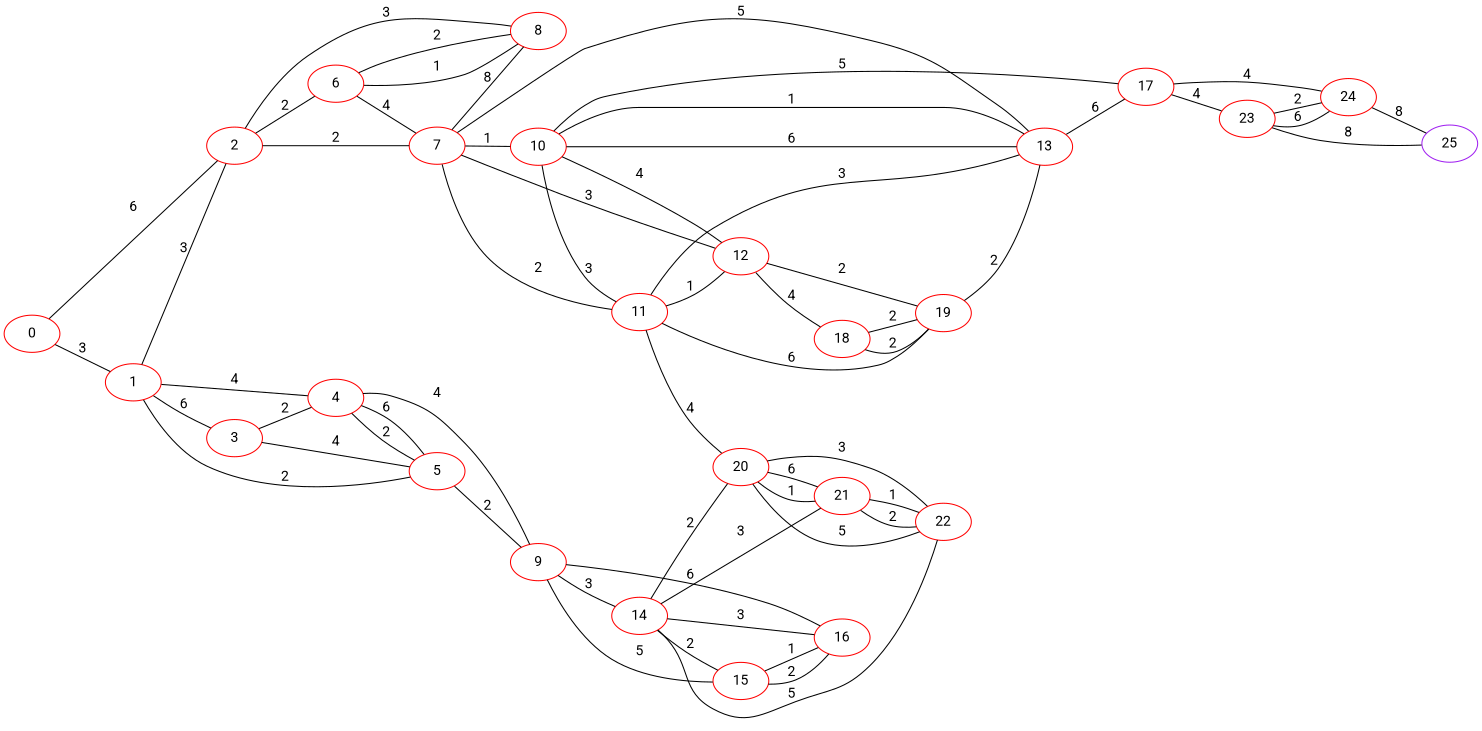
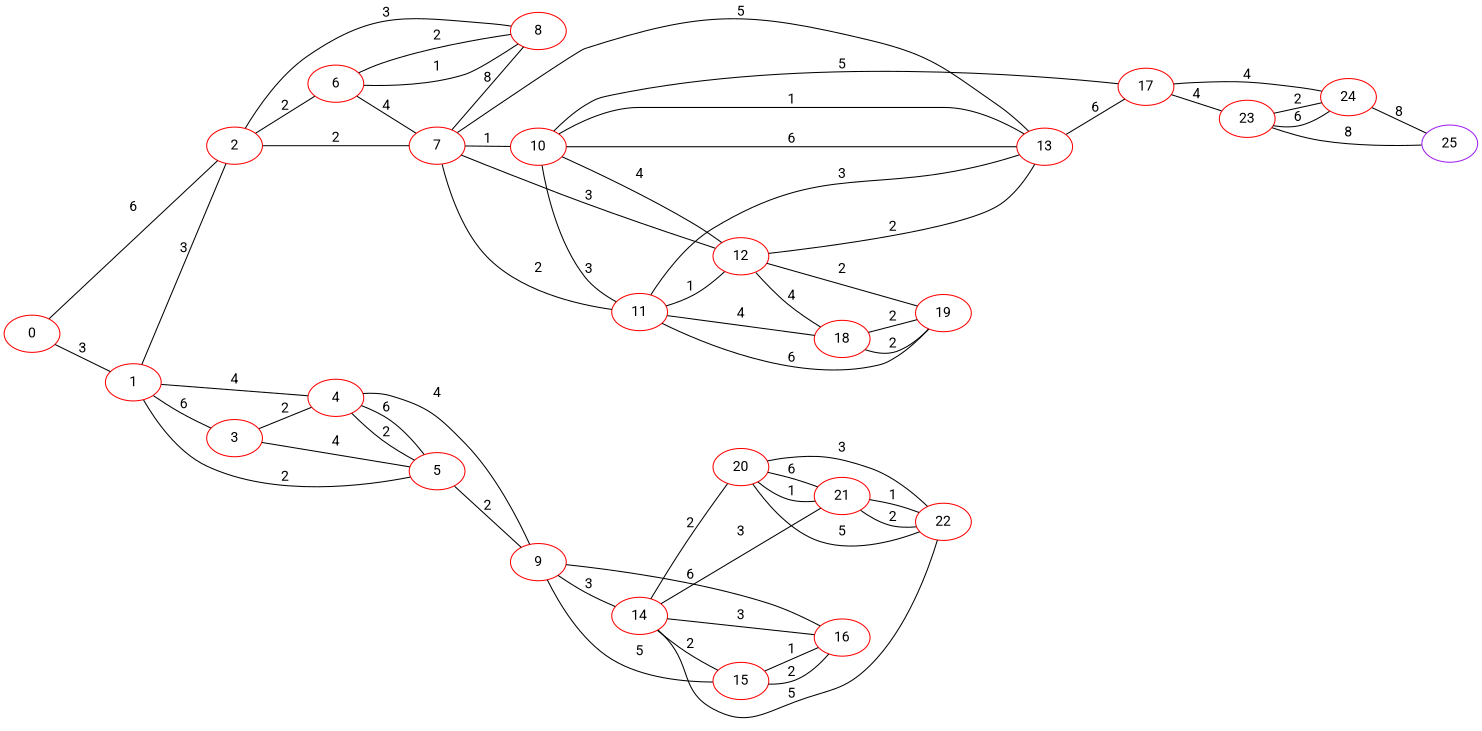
edge "13" -- "19": now "13" -- "12"
edge "11" -- "20": now "11" -- "18"
